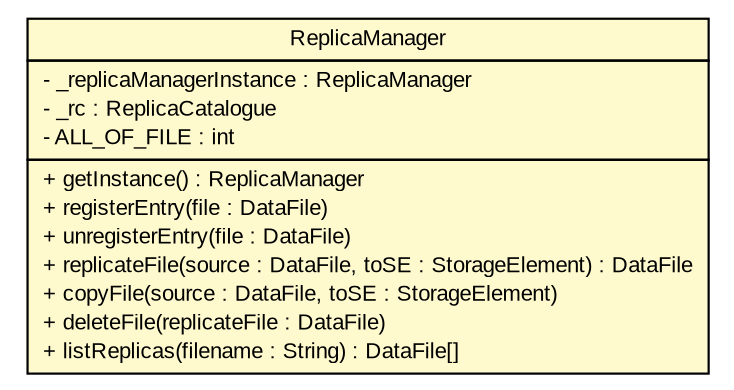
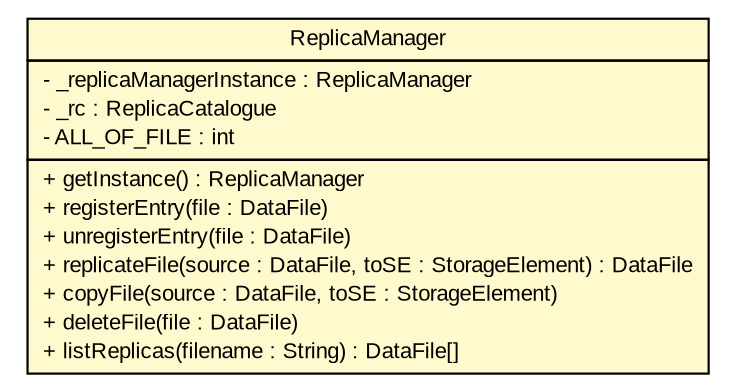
node "ReplicaManager": text "+ deleteFile(replicateFile : DataFile)" -> "+ deleteFile(file : DataFile)"
